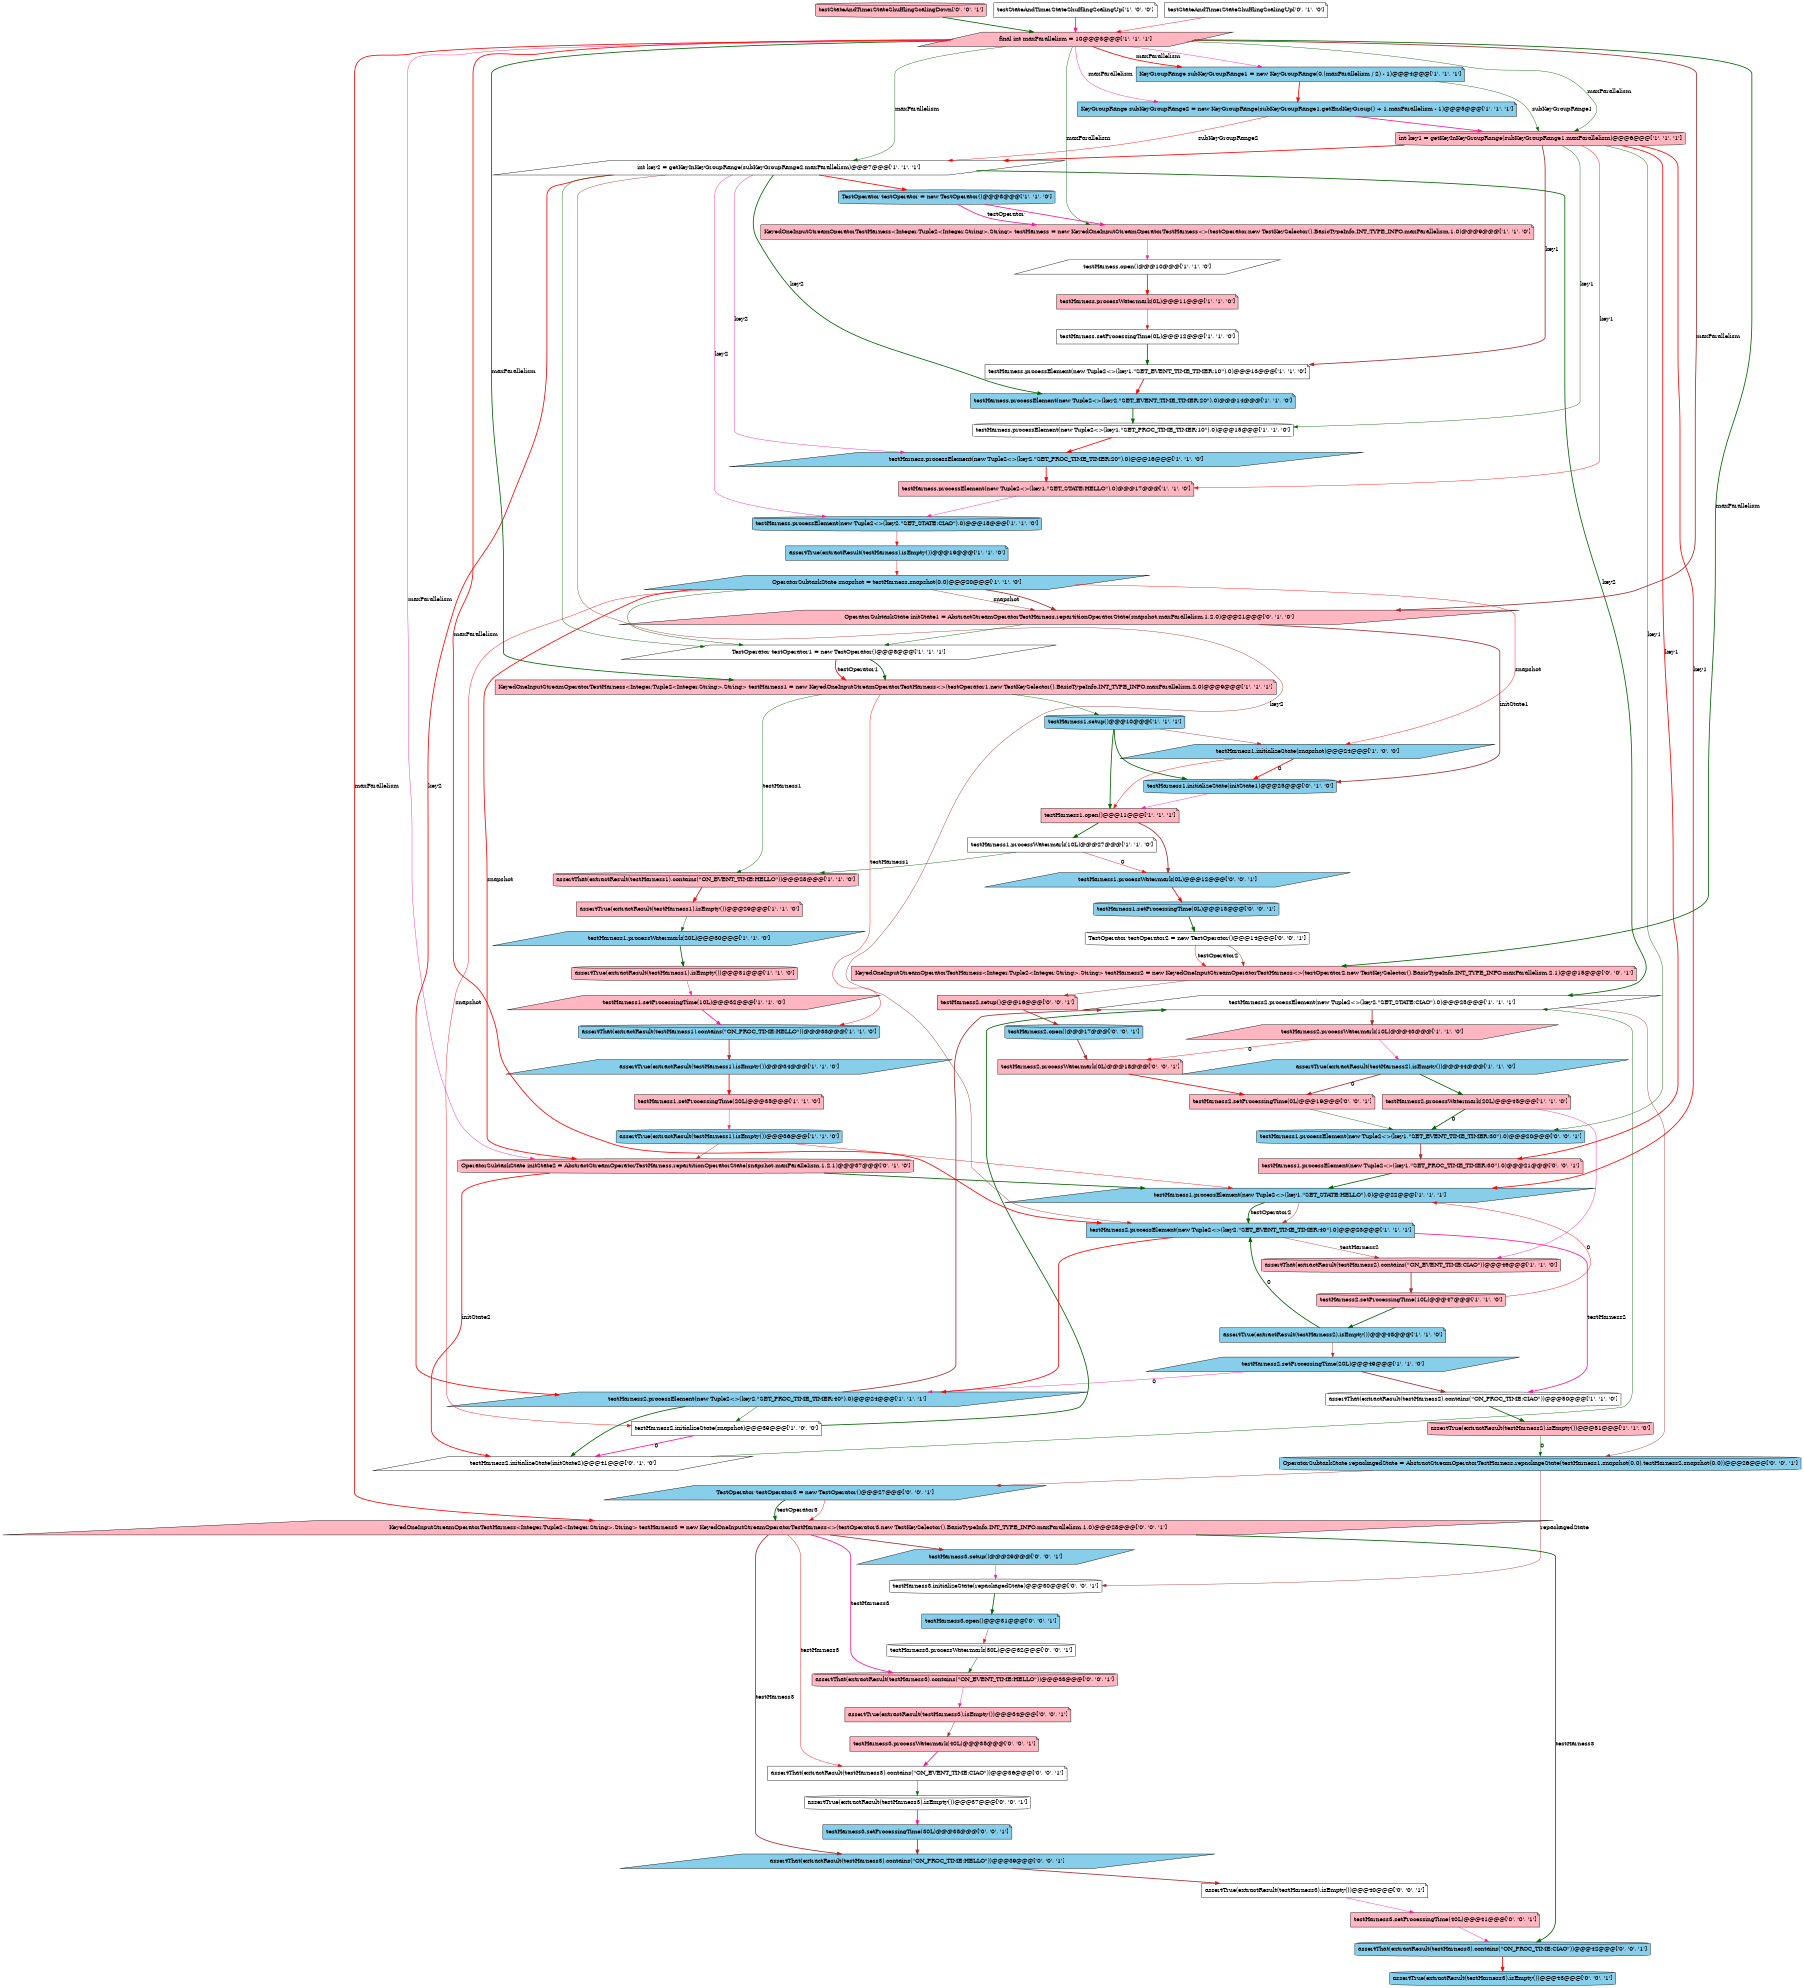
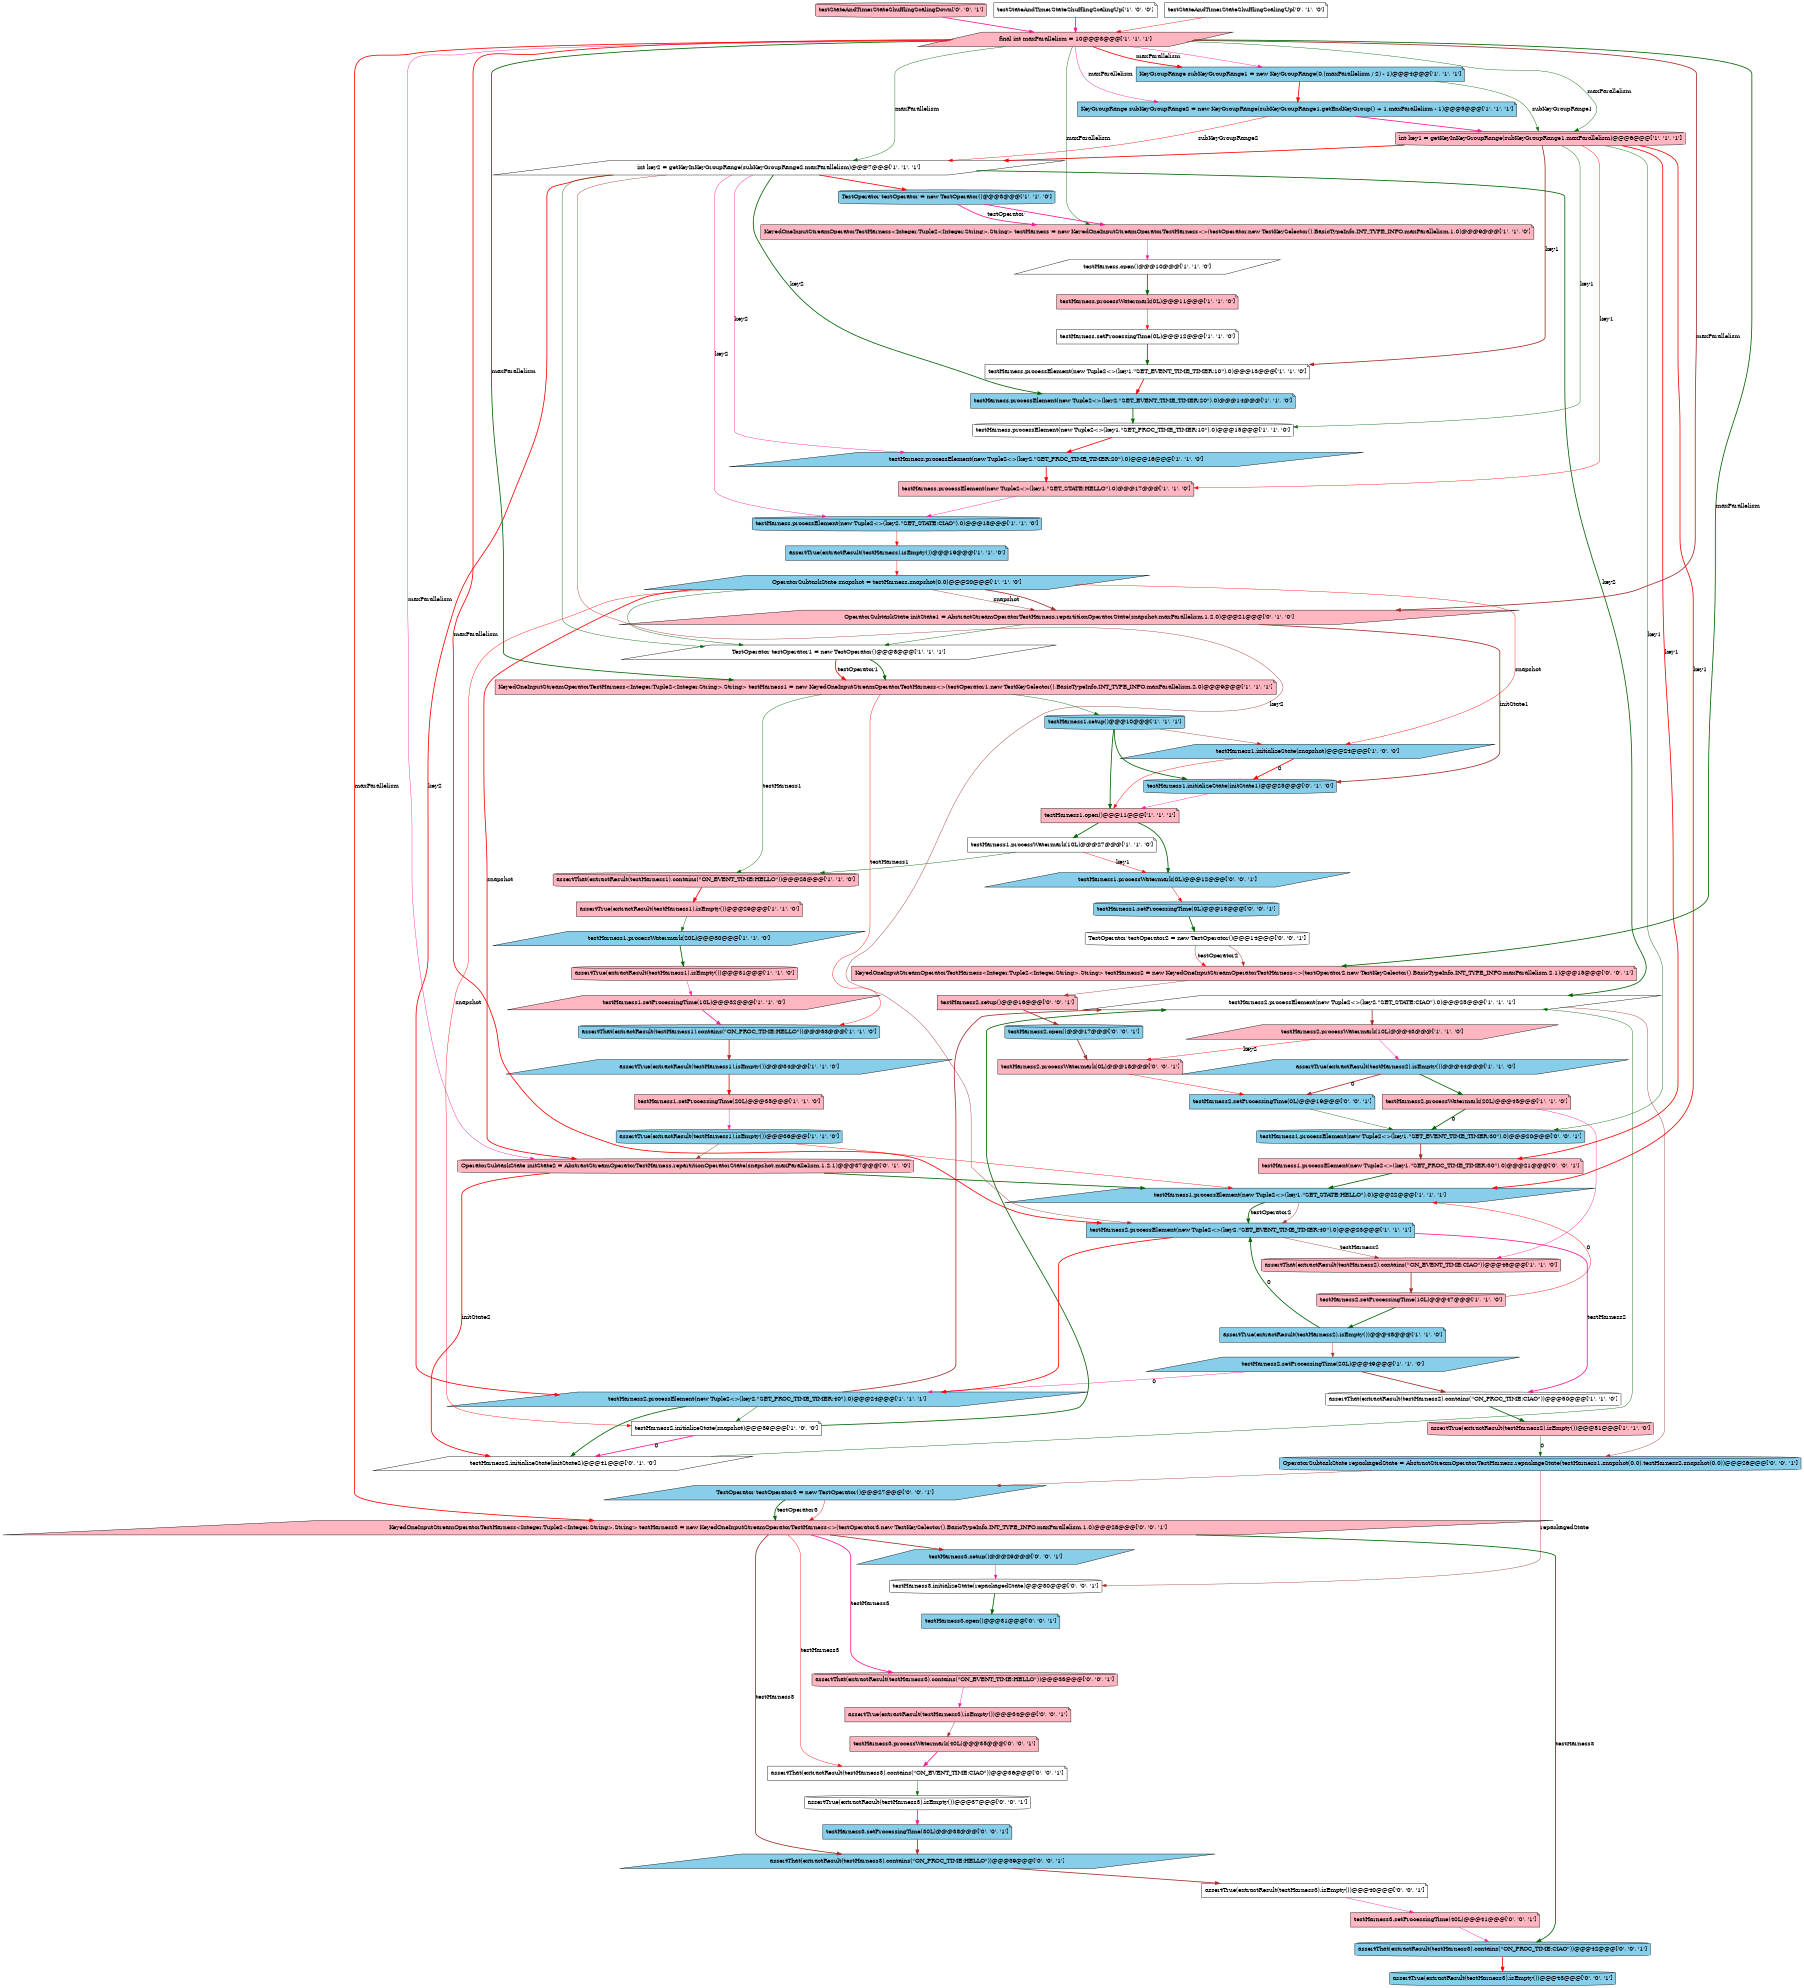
edge "testStateAndTimerStateShufflingScalingDown['0', '0', '1']" -> "final int maxParallelism = 10@@@3@@@['1', '1', '1']": color darkgreen -> deeppink
edge "testHarness.open()@@@10@@@['1', '1', '0']" -> "testHarness.processWatermark(0L)@@@11@@@['1', '1', '0']": color red -> darkgreen
edge "testHarness1.open()@@@11@@@['1', '1', '1']" -> "testHarness1.processWatermark(0L)@@@12@@@['0', '0', '1']": color brown -> darkgreen
edge "testHarness1.processWatermark(10L)@@@27@@@['1', '1', '0']" -> "testHarness1.processWatermark(0L)@@@12@@@['0', '0', '1']": label "0" -> "key1"
edge "testHarness1.processWatermark(0L)@@@12@@@['0', '0', '1']" -> "testHarness1.setProcessingTime(0L)@@@13@@@['0', '0', '1']": style bold -> solid
edge "testHarness2.processWatermark(10L)@@@43@@@['1', '1', '0']" -> "testHarness2.processWatermark(0L)@@@18@@@['0', '0', '1']": label "0" -> "key2"
edge "testHarness2.processWatermark(0L)@@@18@@@['0', '0', '1']" -> "testHarness2.setProcessingTime(0L)@@@19@@@['0', '0', '1']": style bold -> solid
node "testHarness2.setProcessingTime(0L)@@@19@@@['0', '0', '1']": fillcolor lightpink -> skyblue
node "testHarness3.processWatermark(30L)@@@32@@@['0', '0', '1']": removed
